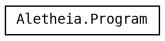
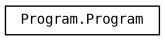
node "Aletheia.Program": label "Aletheia.Program" -> "Program.Program"
